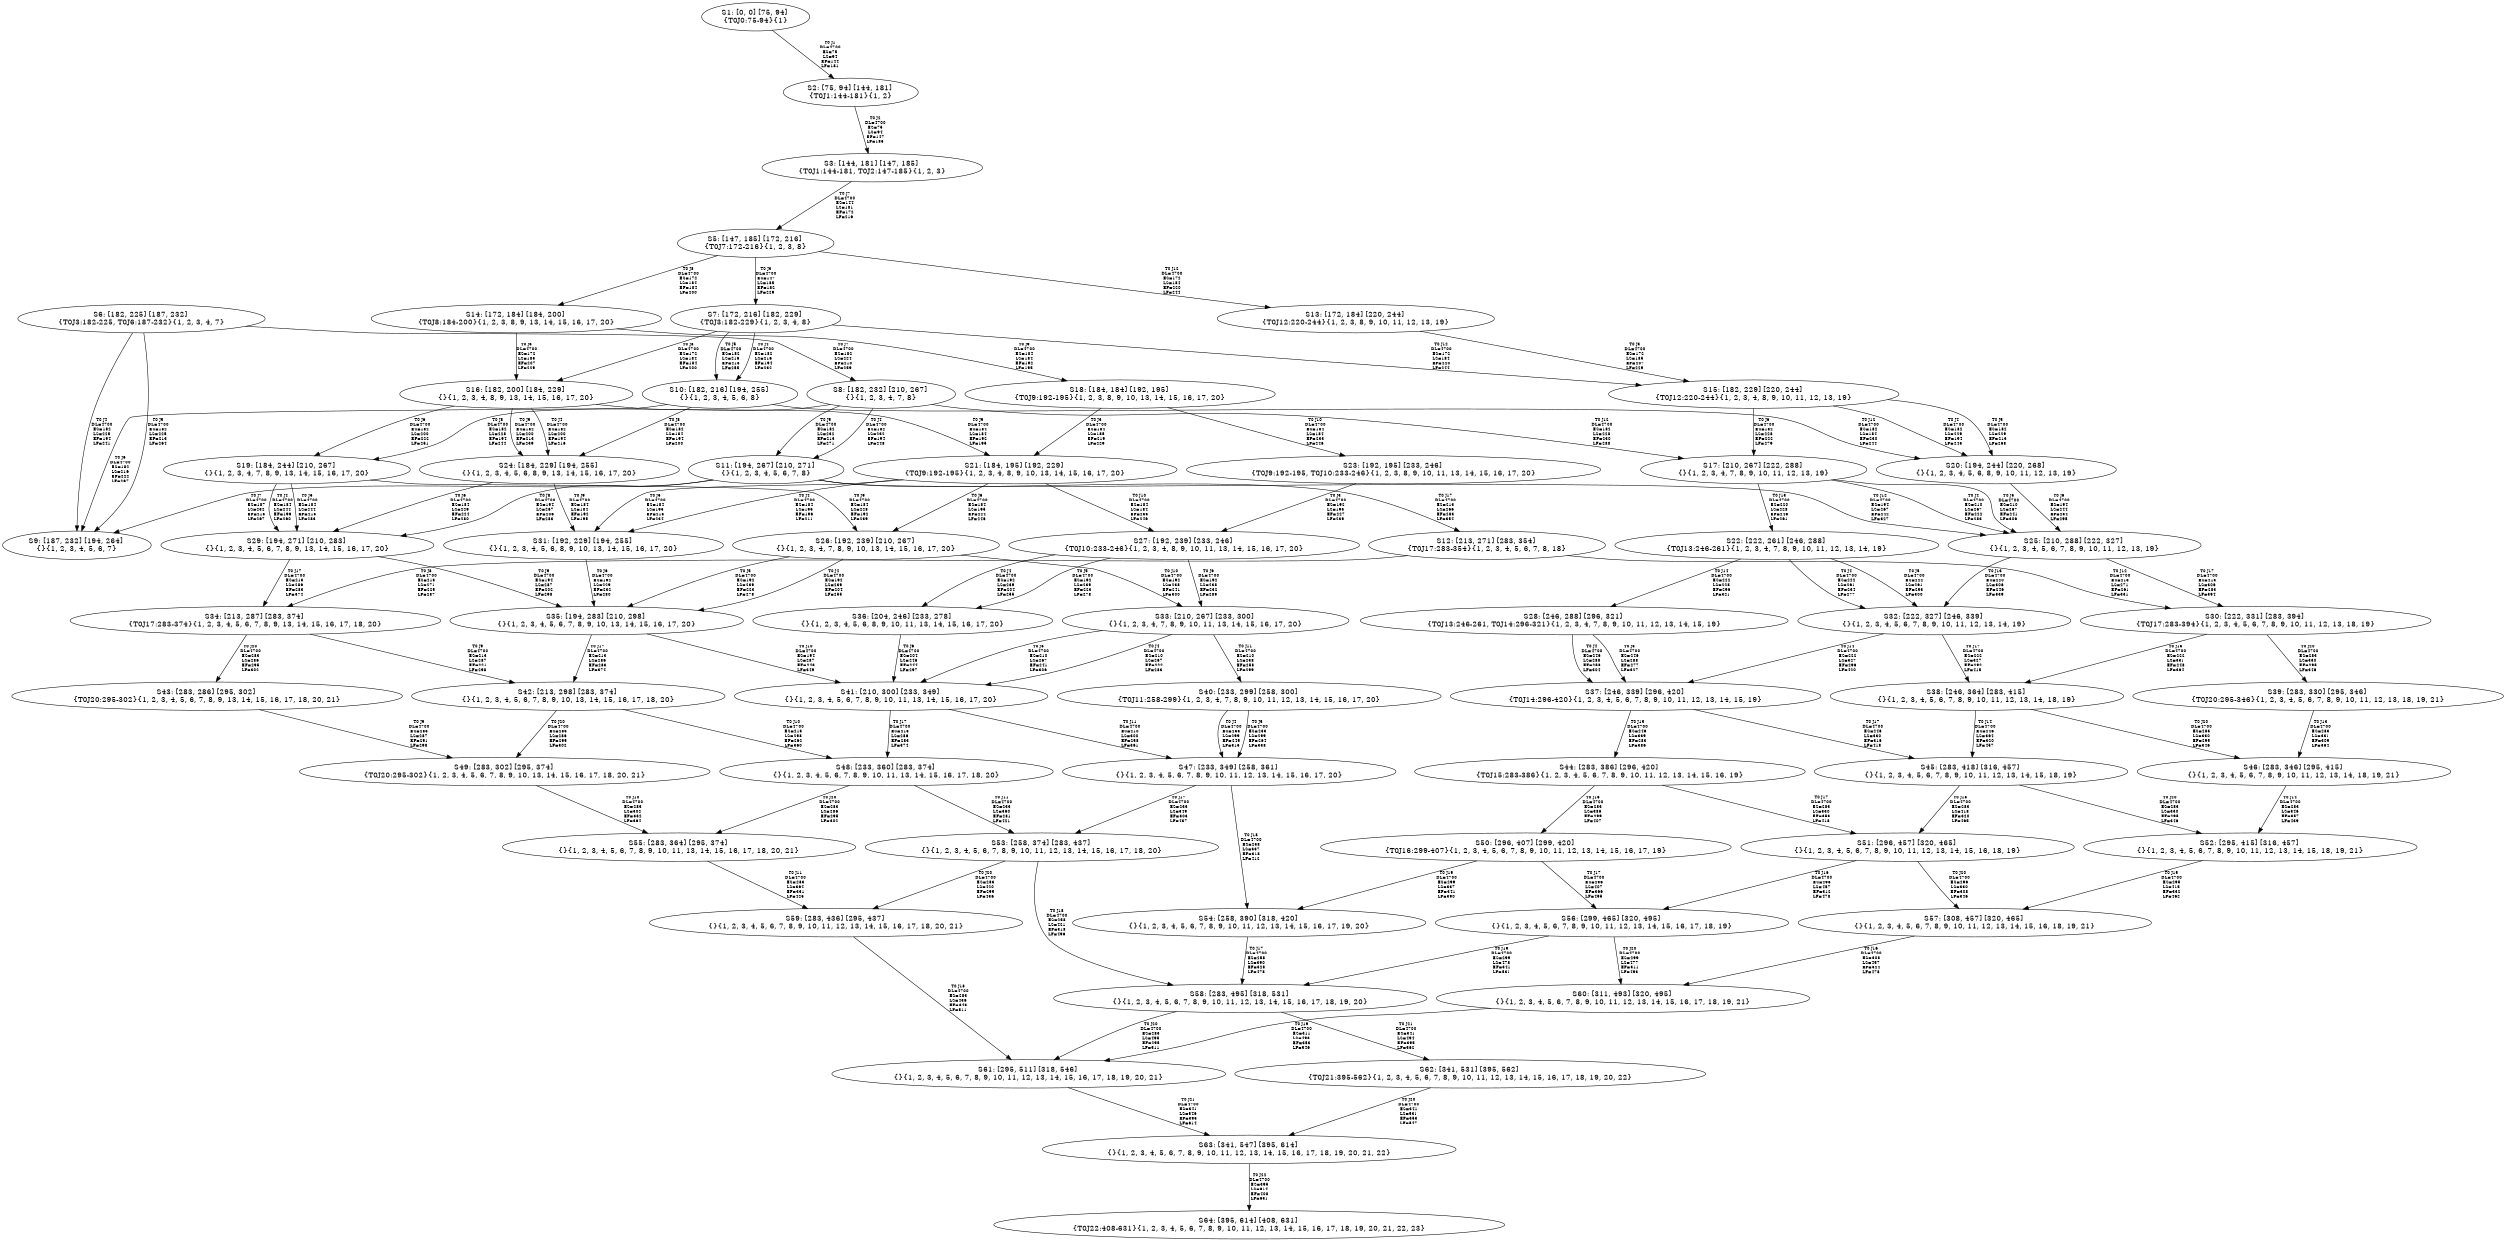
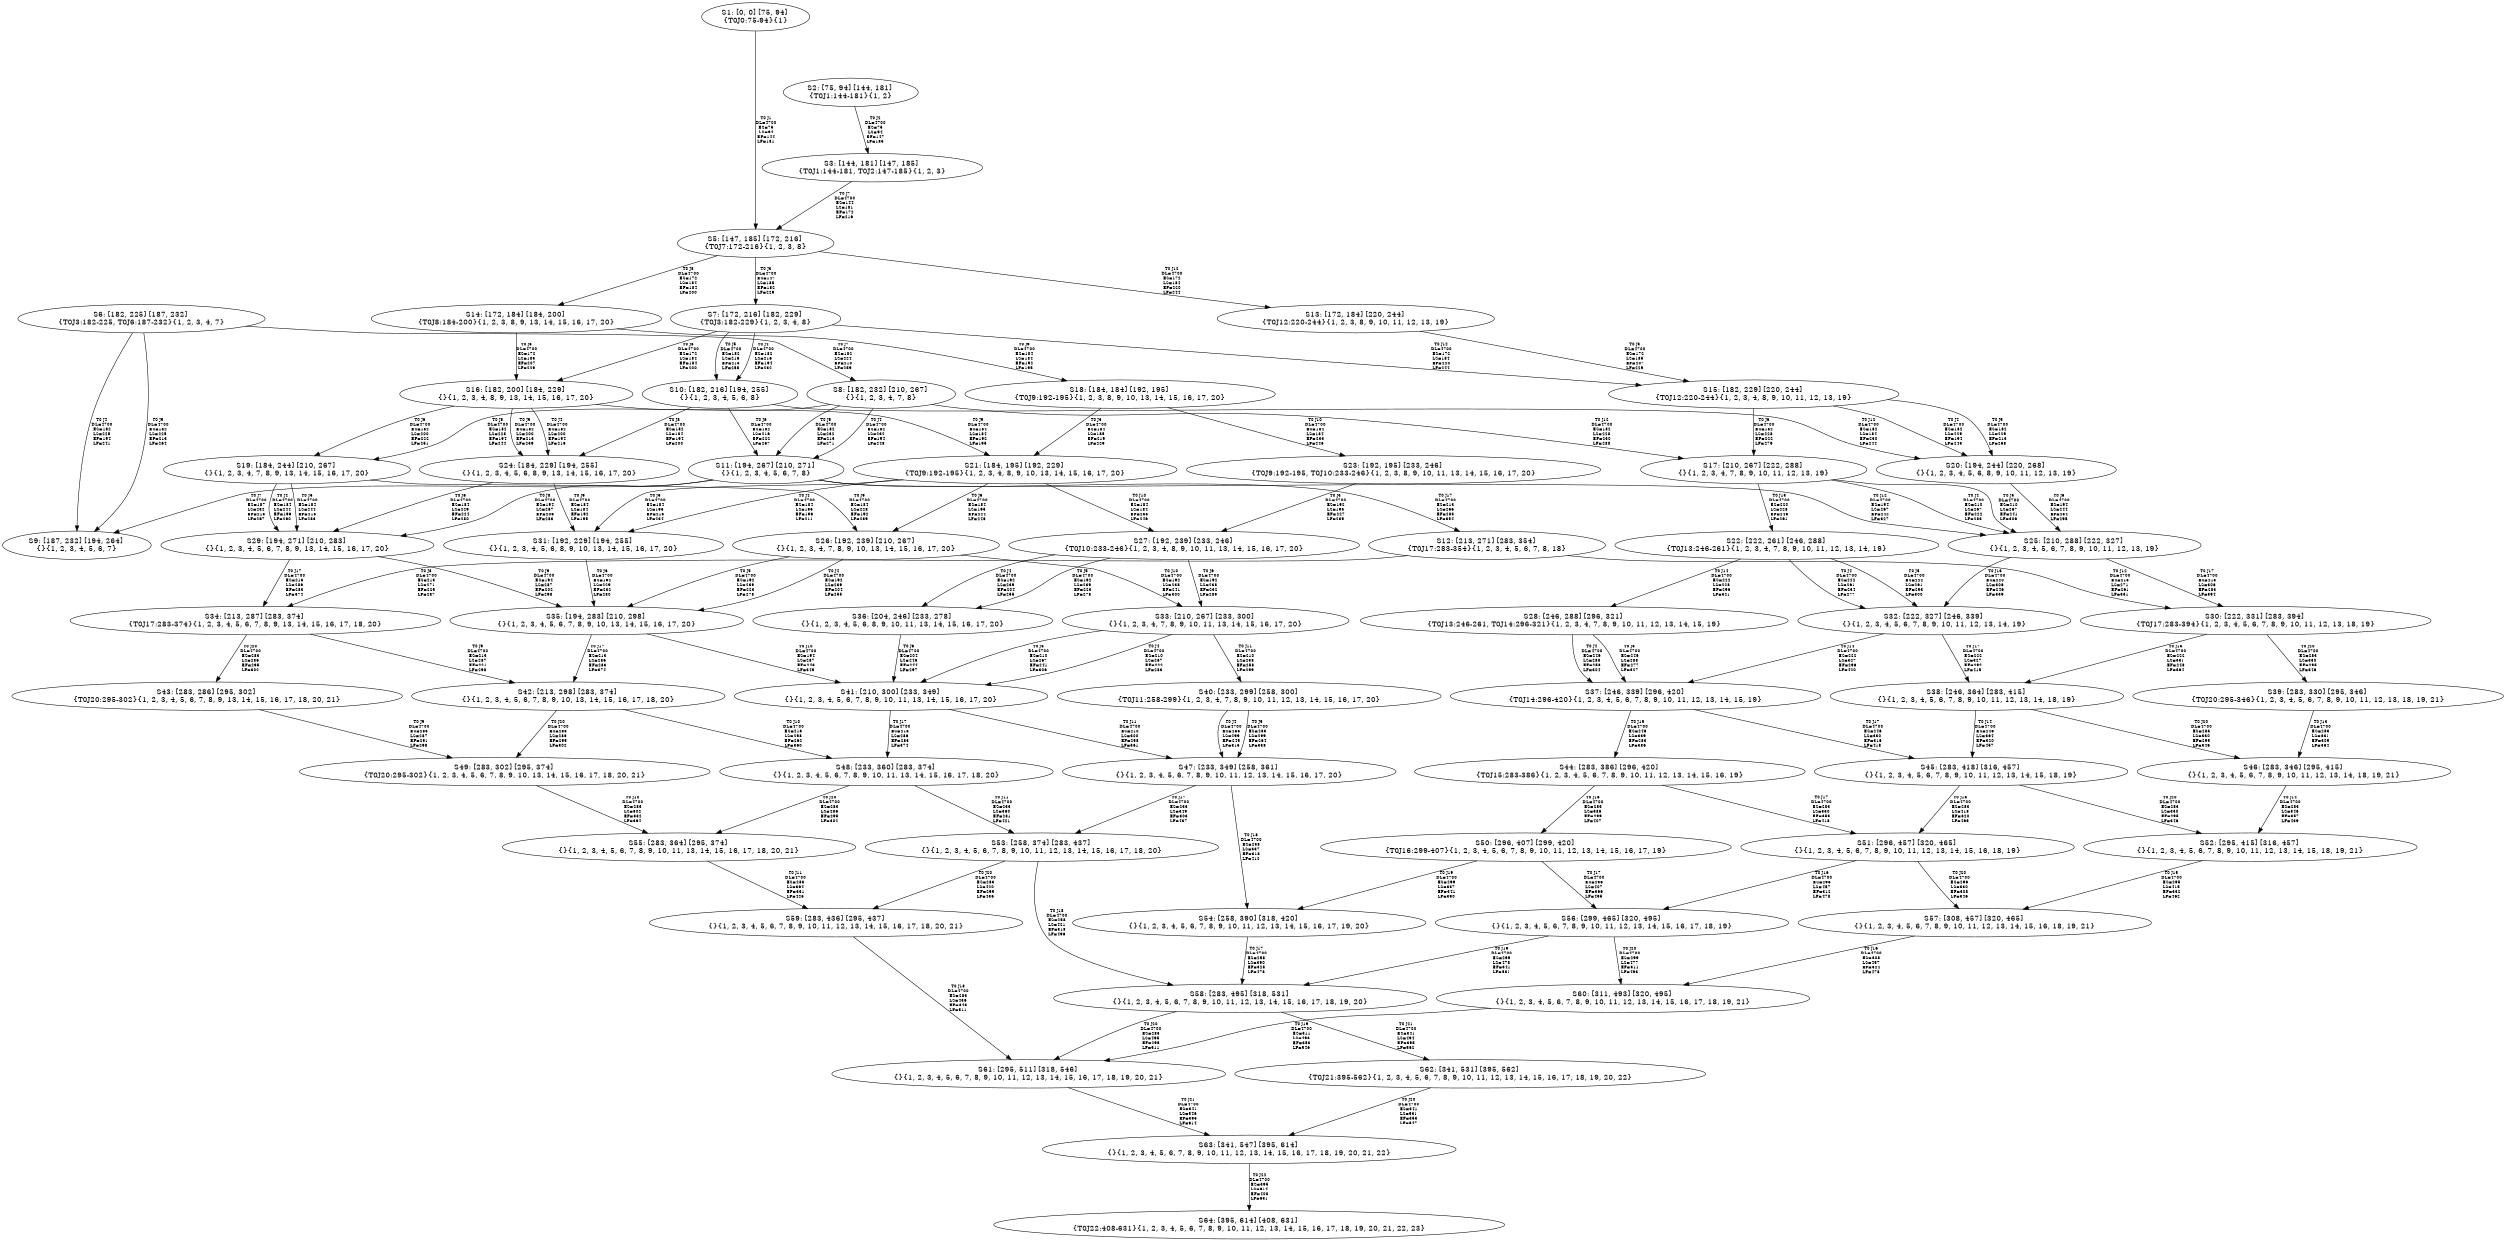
edge "S1: [0, 0] [75, 94] {T0J0:75-94}{1}" -> "S2: [75, 94] [144, 181] {T0J1:144-181}{1, 2}": now "S1: [0, 0] [75, 94] {T0J0:75-94}{1}" -> "S5: [147, 185] [172, 216] {T0J7:172-216}{1, 2, 3, 8}"
edge "S10: [182, 216] [194, 255] {}{1, 2, 3, 4, 5, 6, 8}" -> "S9: [187, 232] [194, 264] {}{1, 2, 3, 4, 5, 6, 7}": now "S10: [182, 216] [194, 255] {}{1, 2, 3, 4, 5, 6, 8}" -> "S11: [194, 267] [210, 271] {}{1, 2, 3, 4, 5, 6, 7, 8}"
